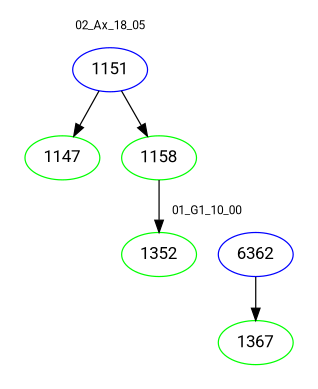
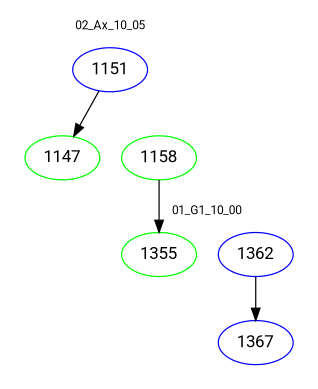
cluster "02_Ax_18_05": label "02_Ax_18_05" -> "02_Ax_10_05"
edge "1151" -> "1158": removed
node "1352": label "1352" -> "1355"
node "6362": label "6362" -> "1362"
node "1367": color green -> blue
